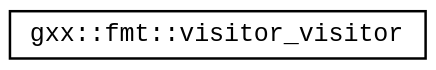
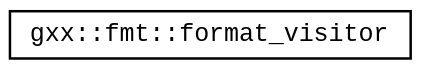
node "gxx::fmt::visitor_visitor": label "gxx::fmt::visitor_visitor" -> "gxx::fmt::format_visitor"
